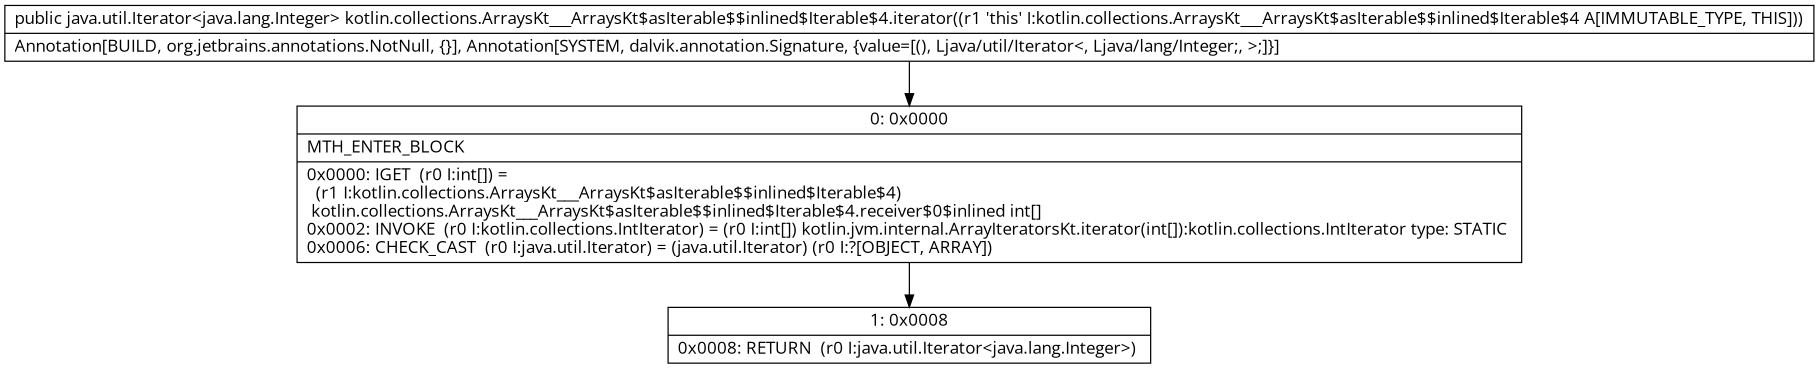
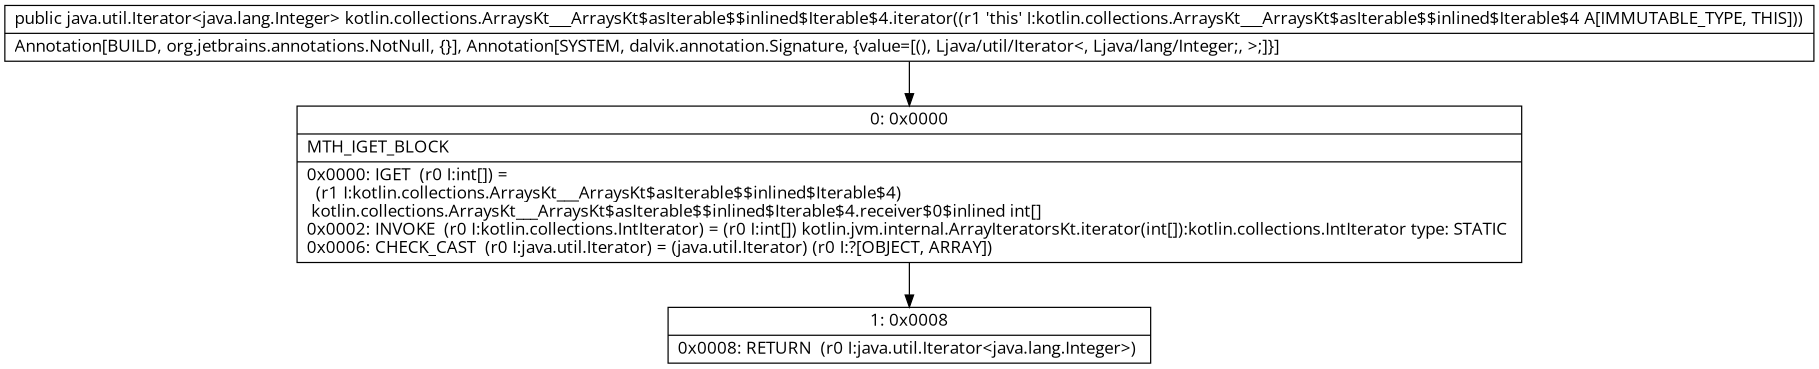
node "0: 0x0000": text "MTH_ENTER_BLOCK" -> "MTH_IGET_BLOCK"
